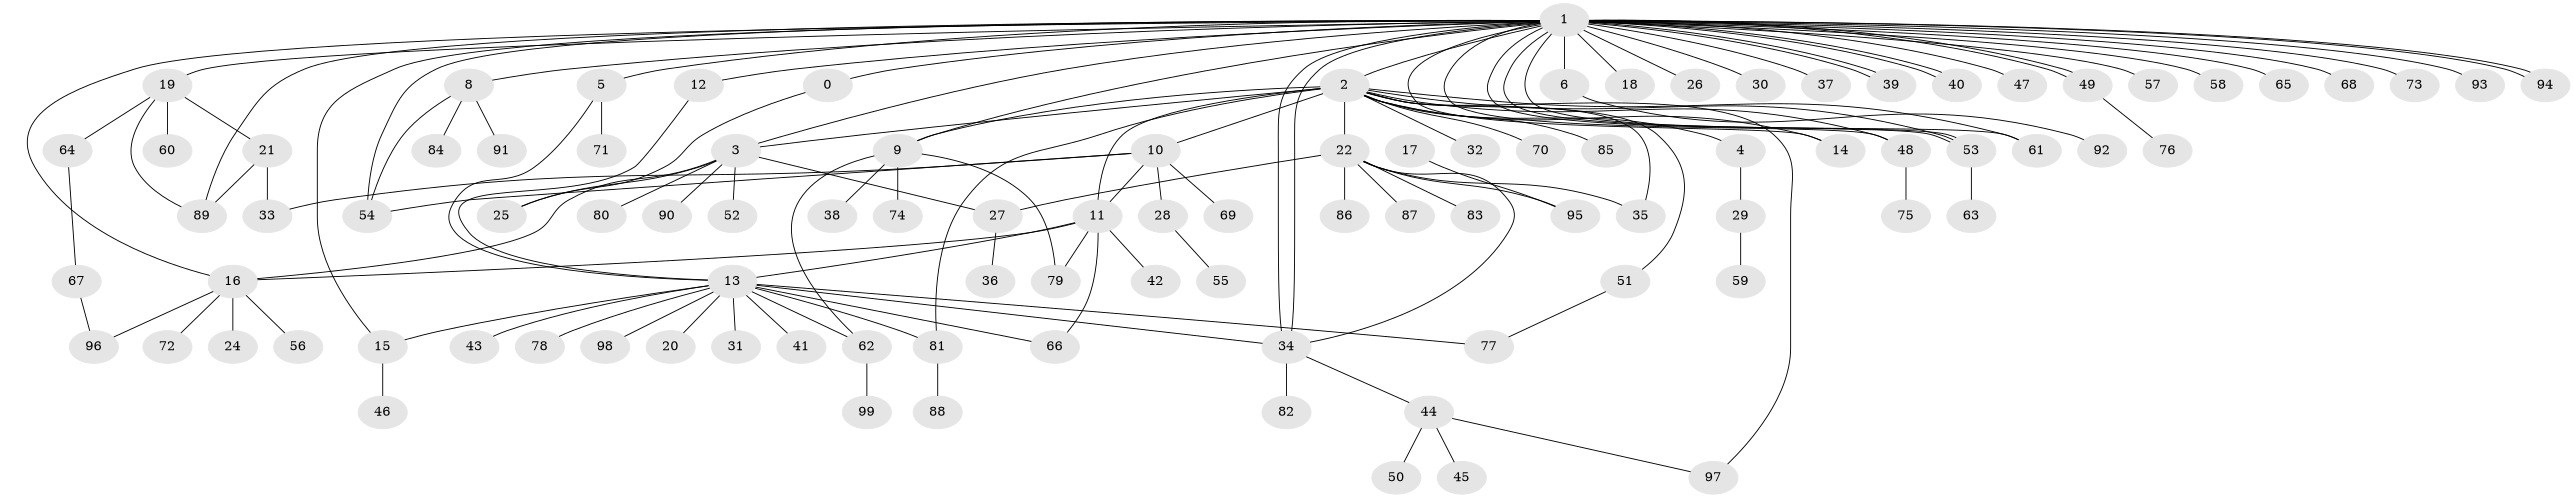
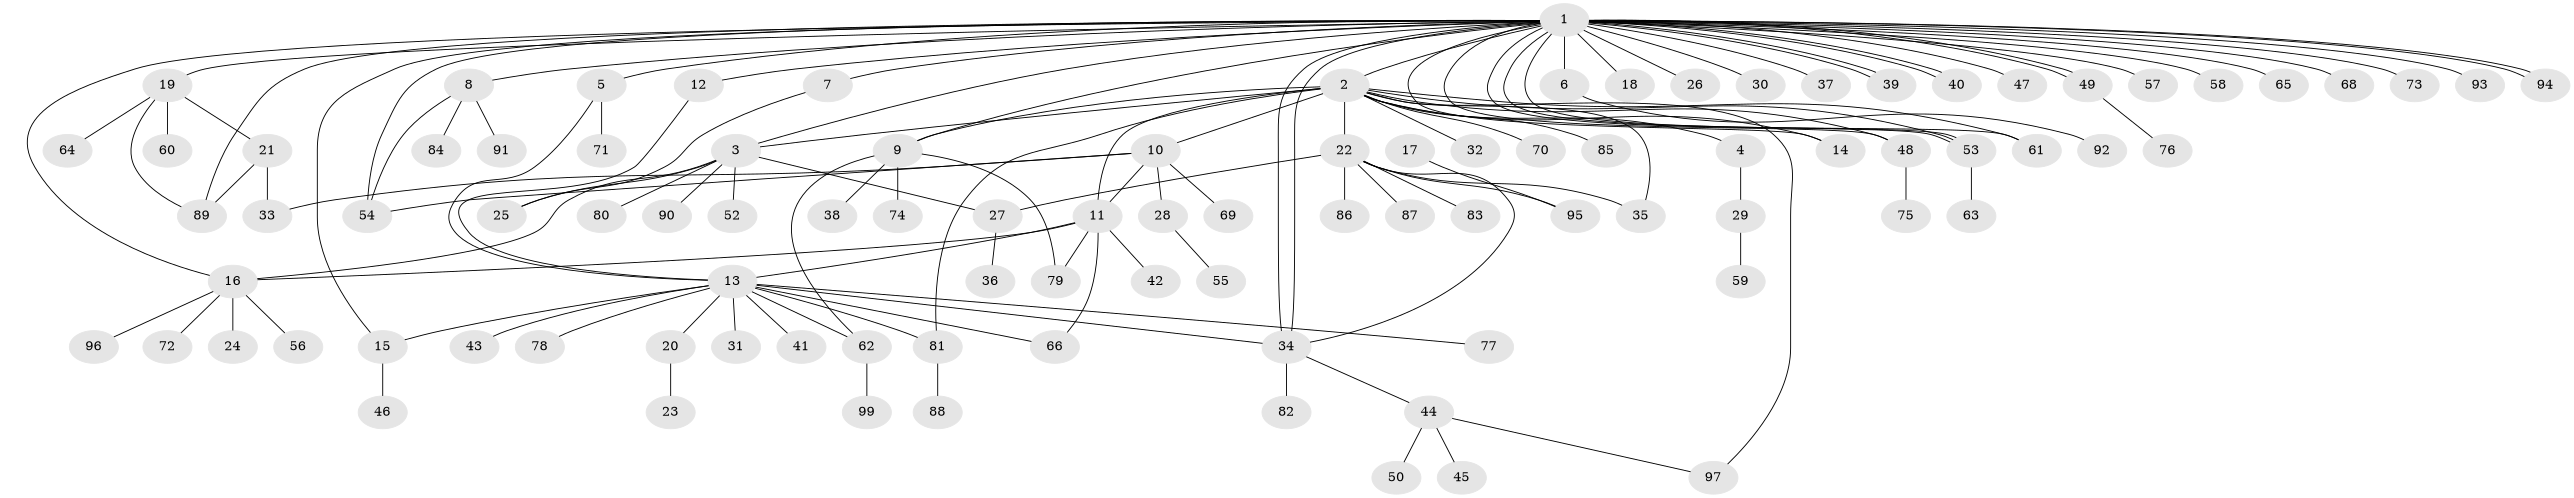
node "0": label "0" -> "7"
node "67": removed
node "51": removed
node "98": removed
node "23": added
